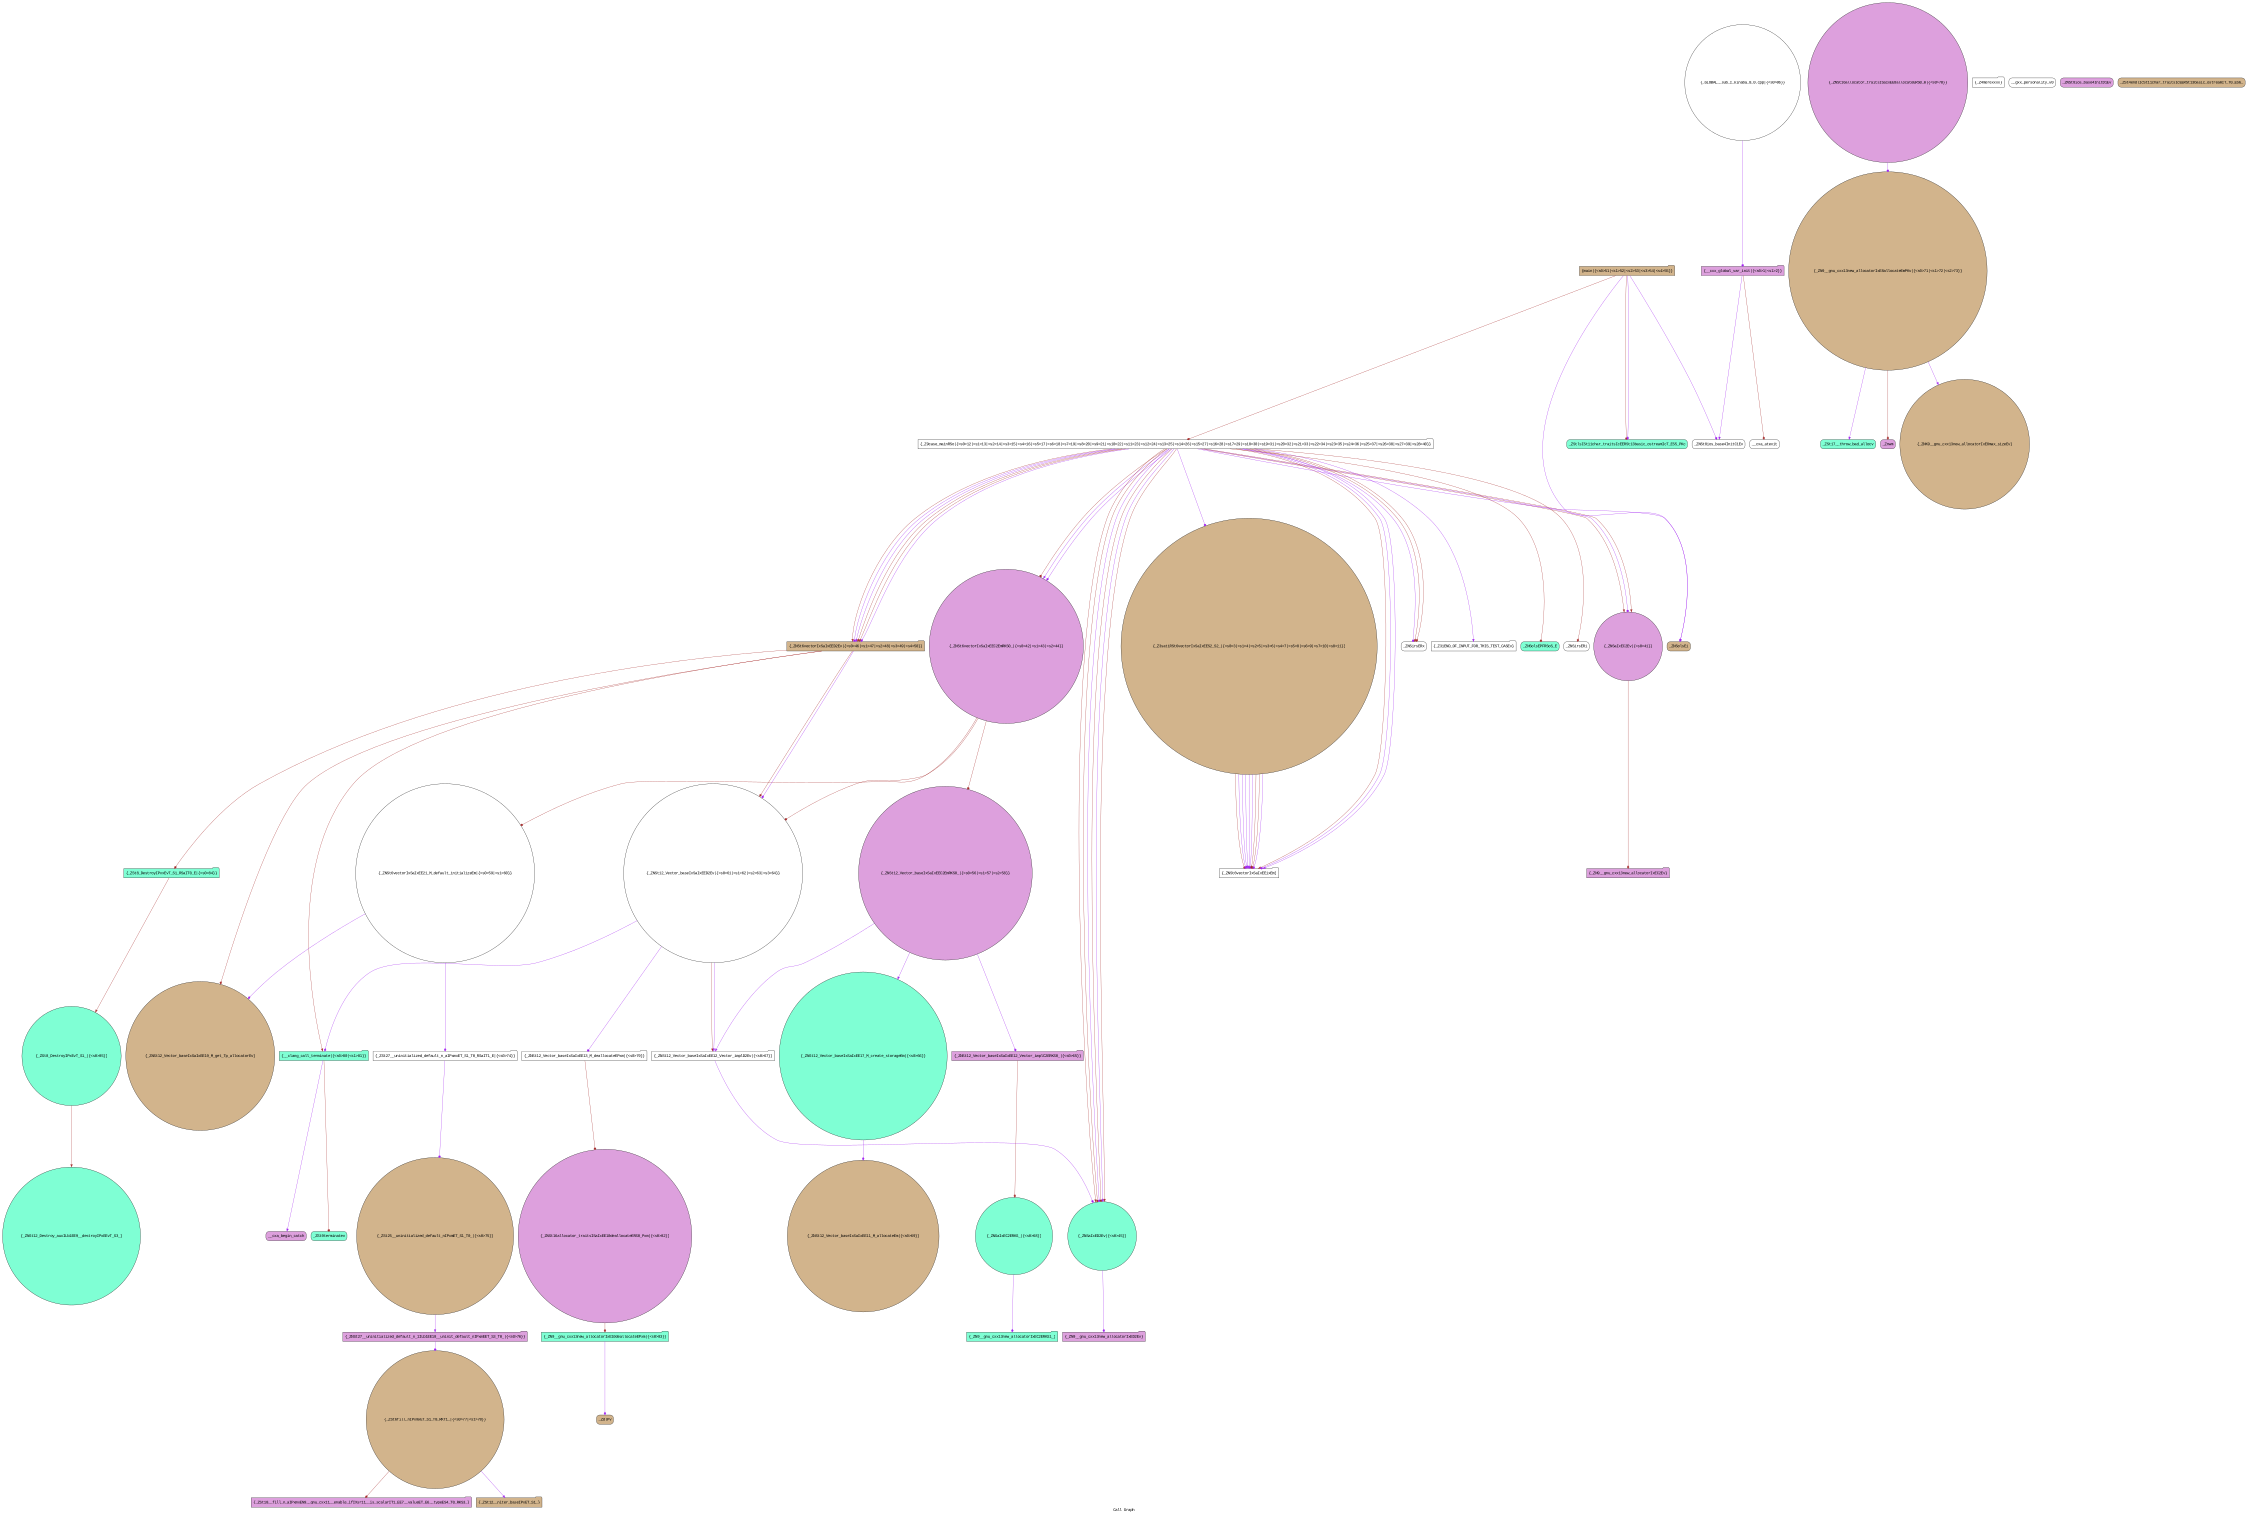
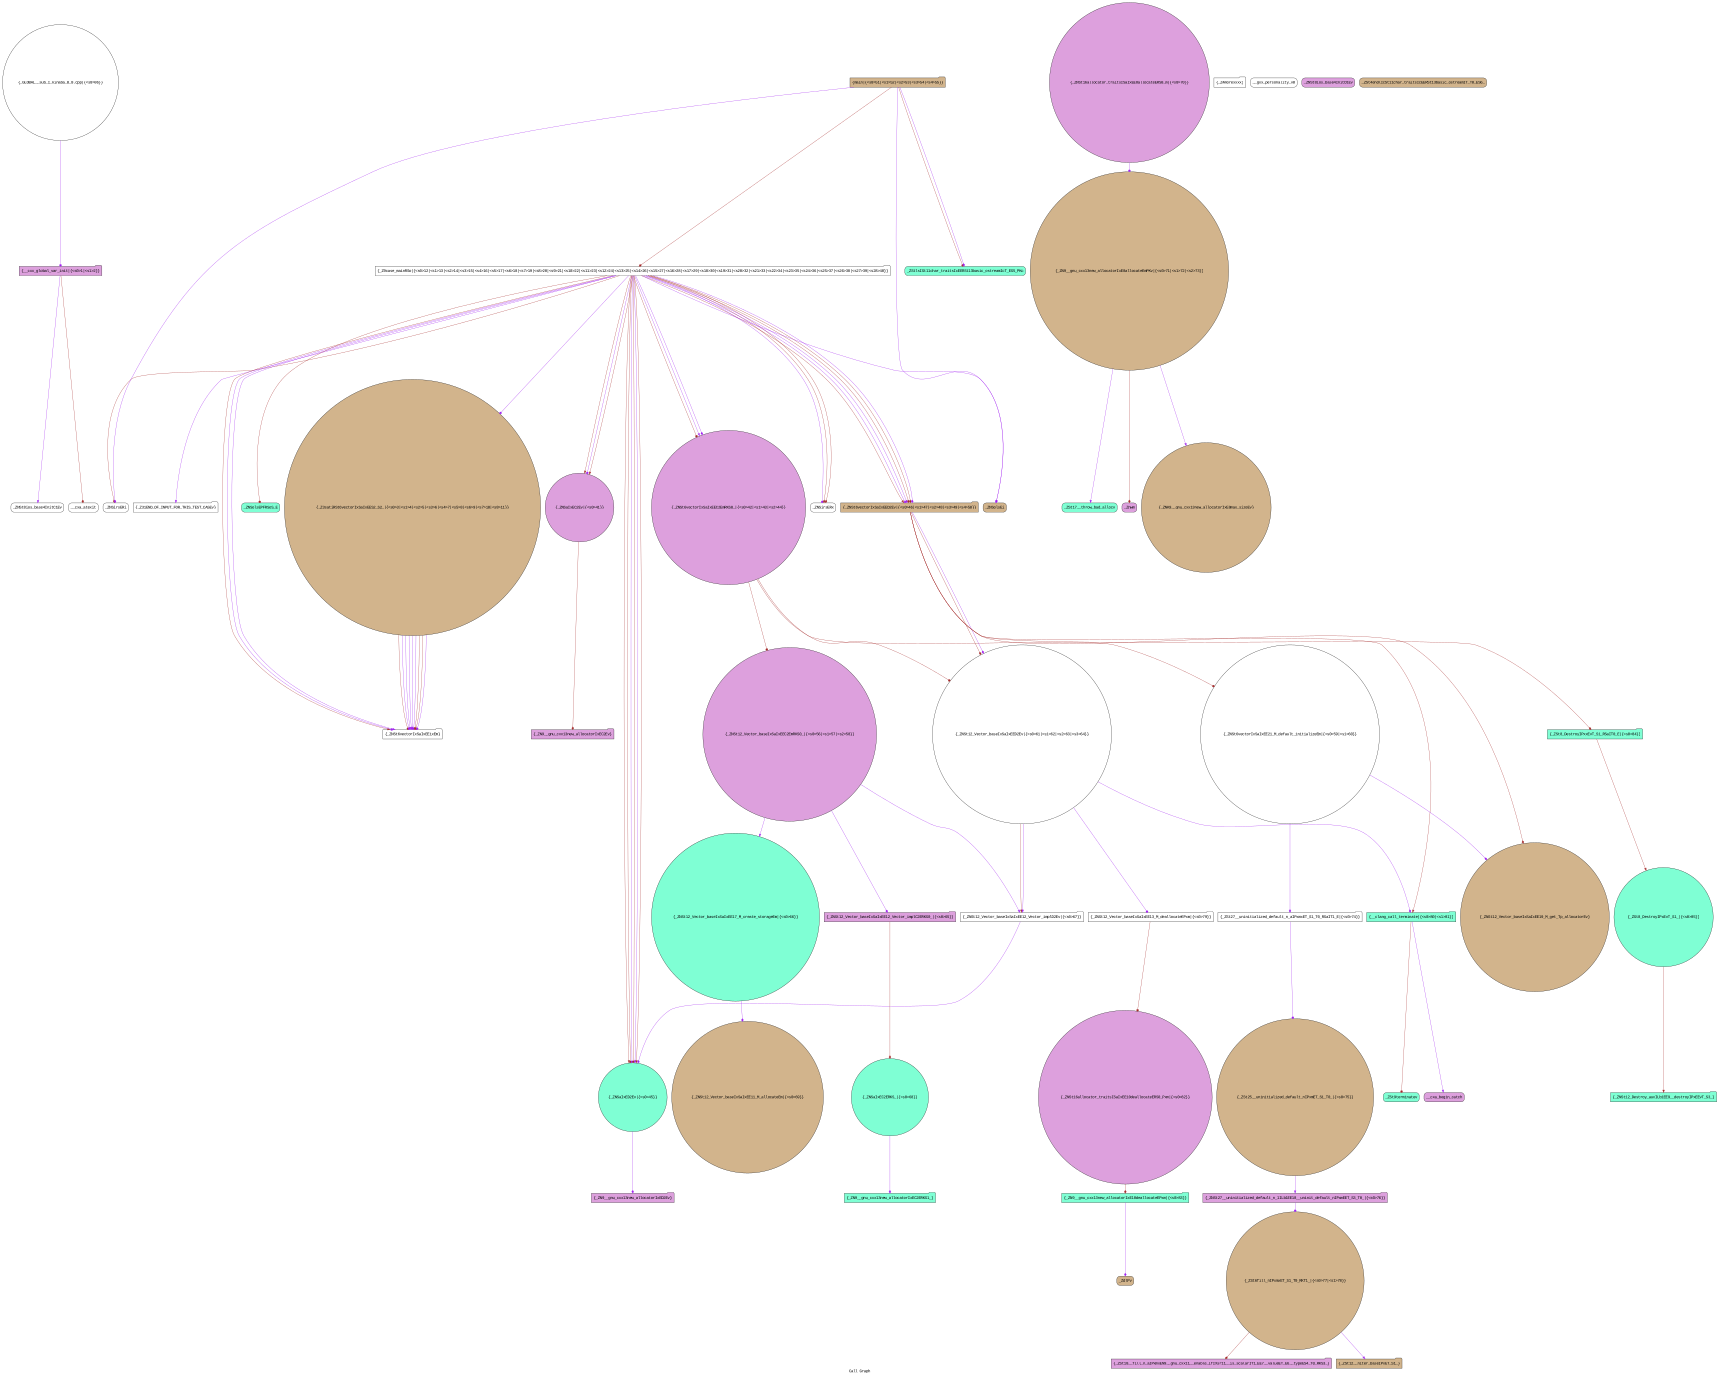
edge "{main|{<s0>51|<s1>52|<s2>53|<s3>54|<s4>55}}" -> "_ZNSt8ios_base4InitC1Ev": now "{main|{<s0>51|<s1>52|<s2>53|<s3>54|<s4>55}}" -> "_ZNSirsERi"
node "{_ZNSt12_Destroy_auxILb1EE9__destroyIPxEEvT_S3_}": shape circle -> folder
